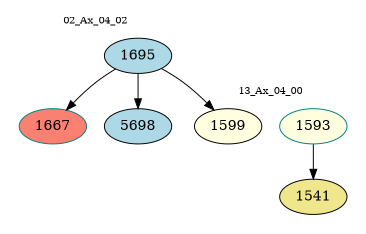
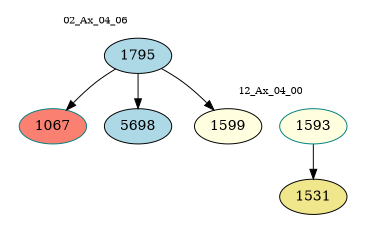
cluster "02_Ax_04_02": label "02_Ax_04_02" -> "02_Ax_04_06"
node "1695": label "1695" -> "1795"
cluster "13_Ax_04_00": label "13_Ax_04_00" -> "12_Ax_04_00"
node "1667": label "1667" -> "1067"
node "1541": label "1541" -> "1531"
